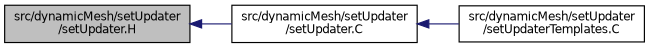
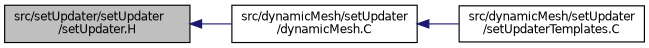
node "src/dynamicMesh/setUpdater /setUpdater.H": label "src/dynamicMesh/setUpdater /setUpdater.H" -> "src/setUpdater/setUpdater /setUpdater.H"
node "src/dynamicMesh/setUpdater /setUpdater.C": label "src/dynamicMesh/setUpdater /setUpdater.C" -> "src/dynamicMesh/setUpdater /dynamicMesh.C"
